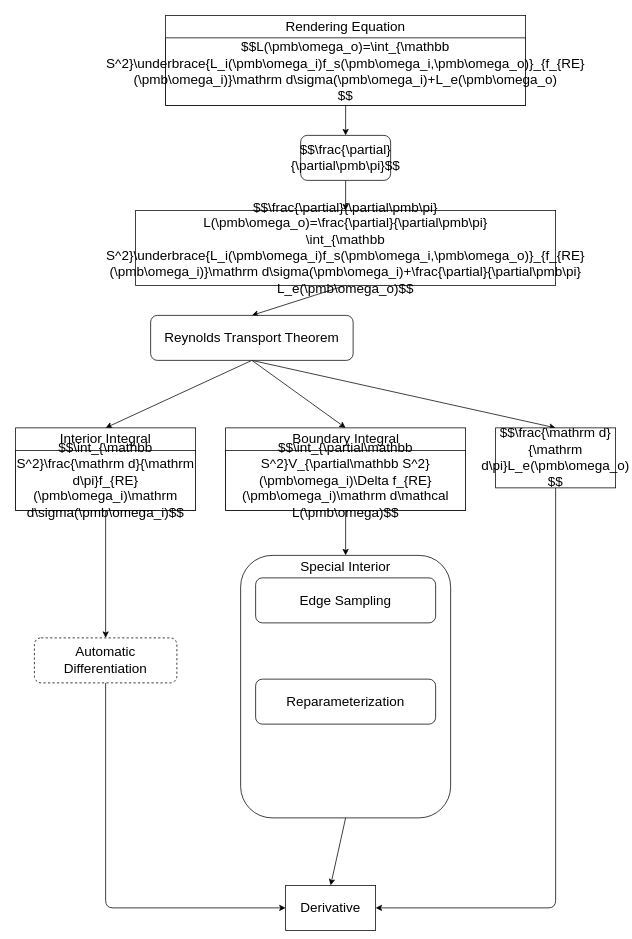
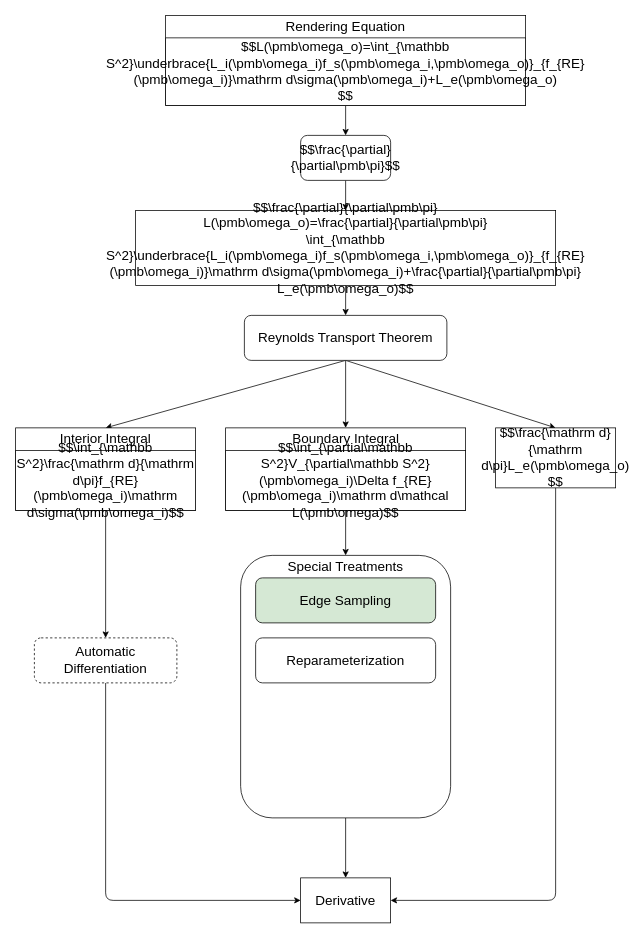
node "Reynolds Transport Theorem": moved (252, 338) -> (345, 338)
node "Special Interior": label "Special Interior" -> "Special Treatments"
node "Edge Sampling": fillcolor #ffffff -> #d5e8d4
node "Reparameterization": moved (345, 702) -> (345, 660)
node "Derivative": moved (330, 908) -> (345, 900)
